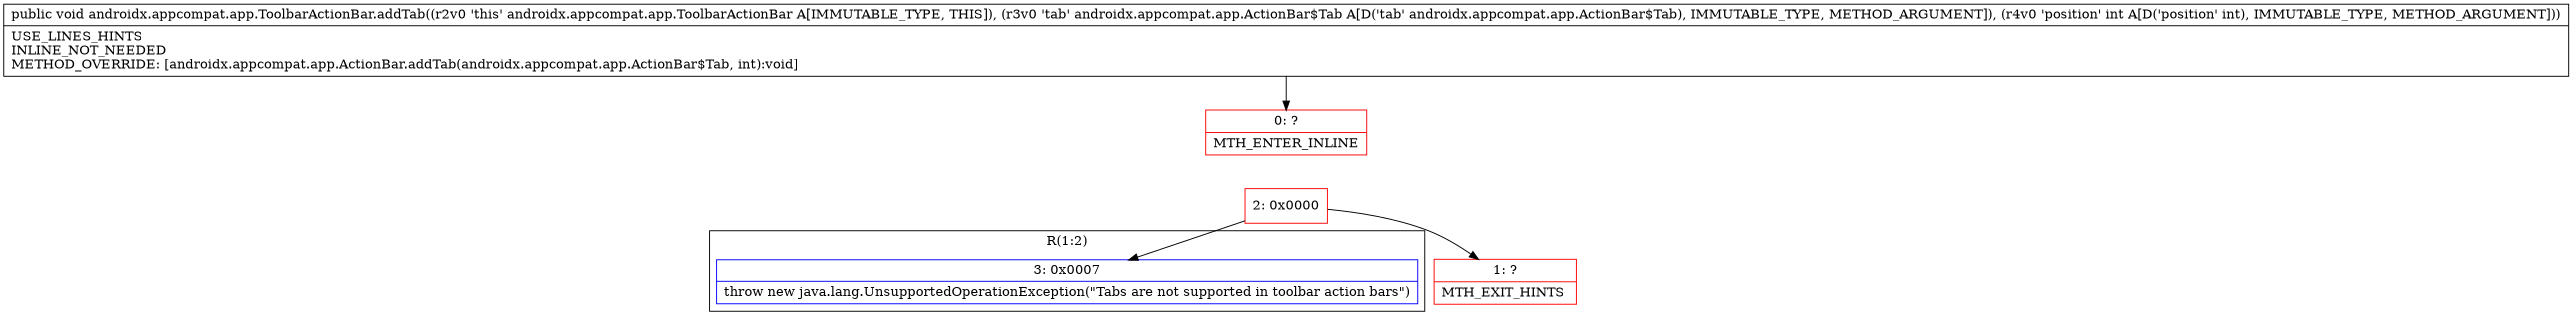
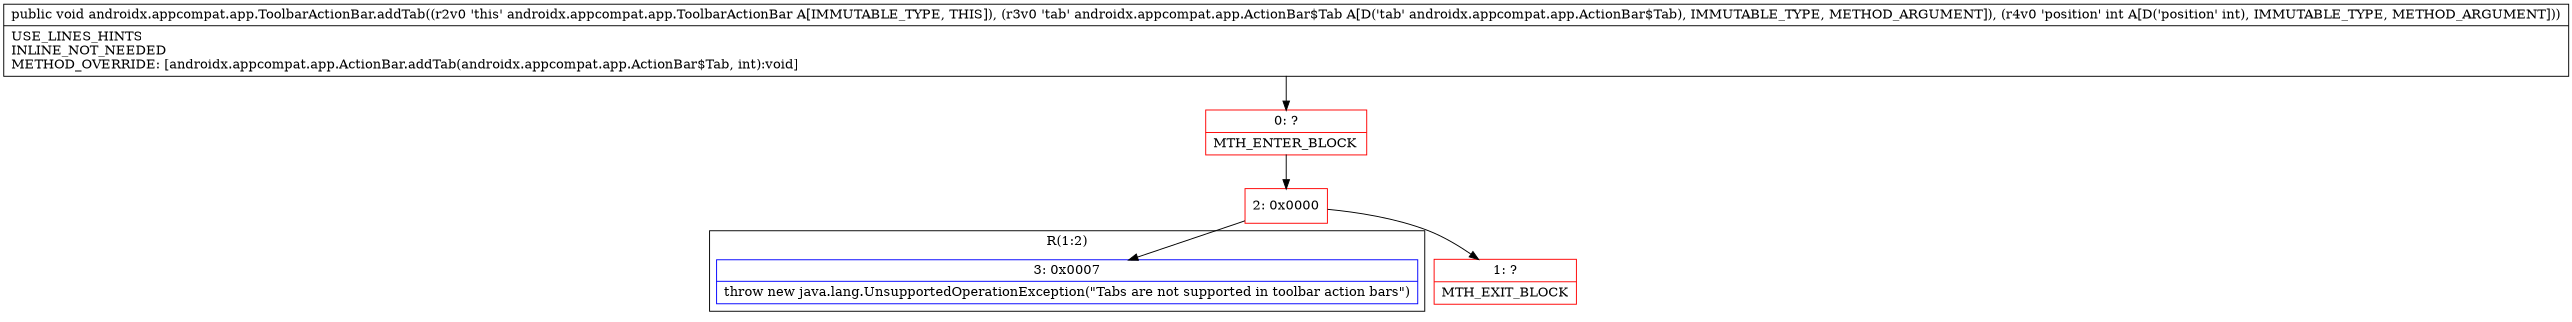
node "0: ?": text "MTH_ENTER_INLINE" -> "MTH_ENTER_BLOCK"
edge "0: ?" -> "2: 0x0000": added
node "1: ?": text "MTH_EXIT_HINTS" -> "MTH_EXIT_BLOCK"
